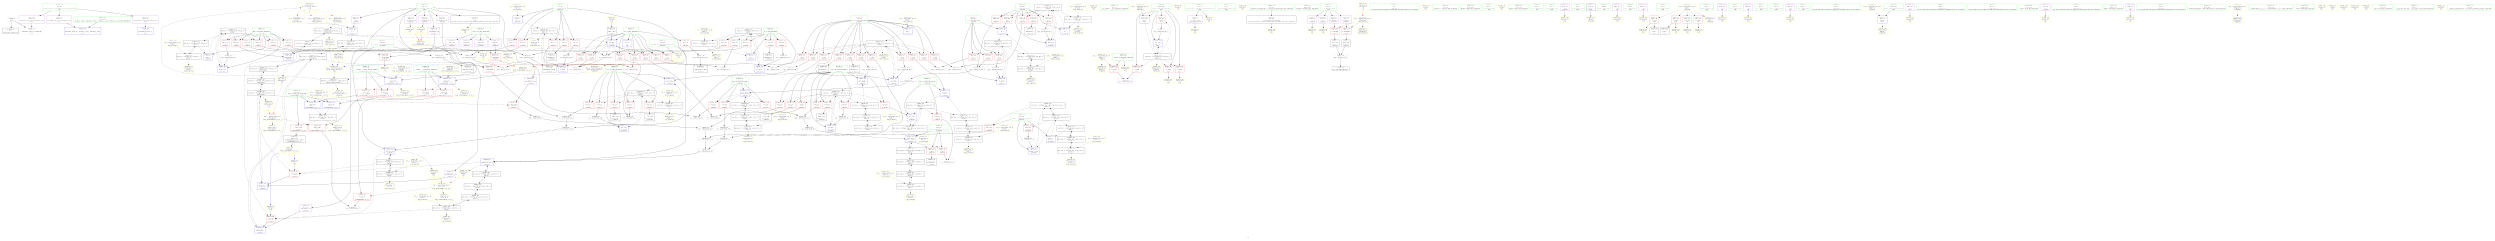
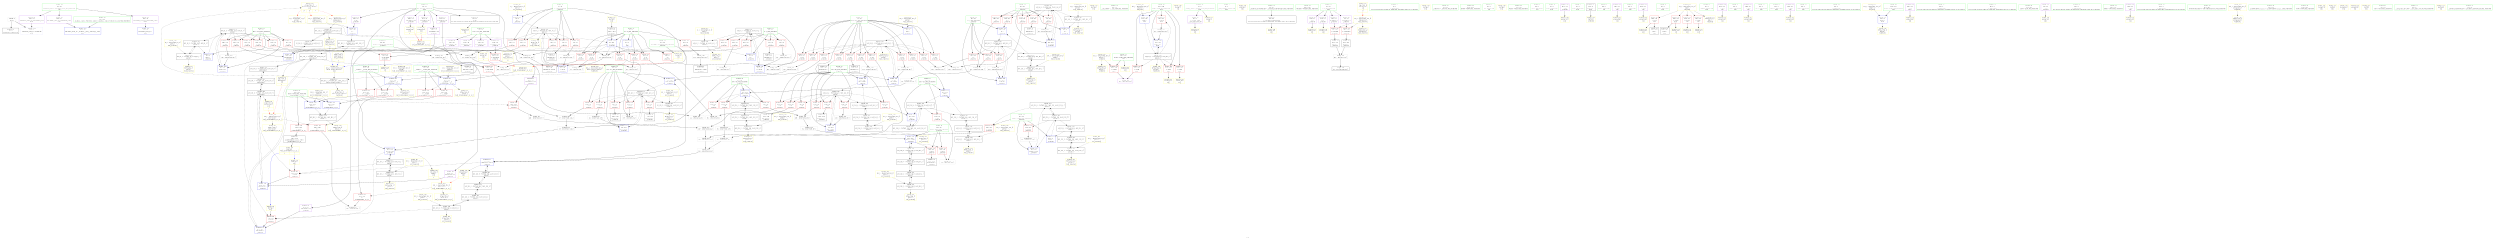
node "NodeID: 114": removed
